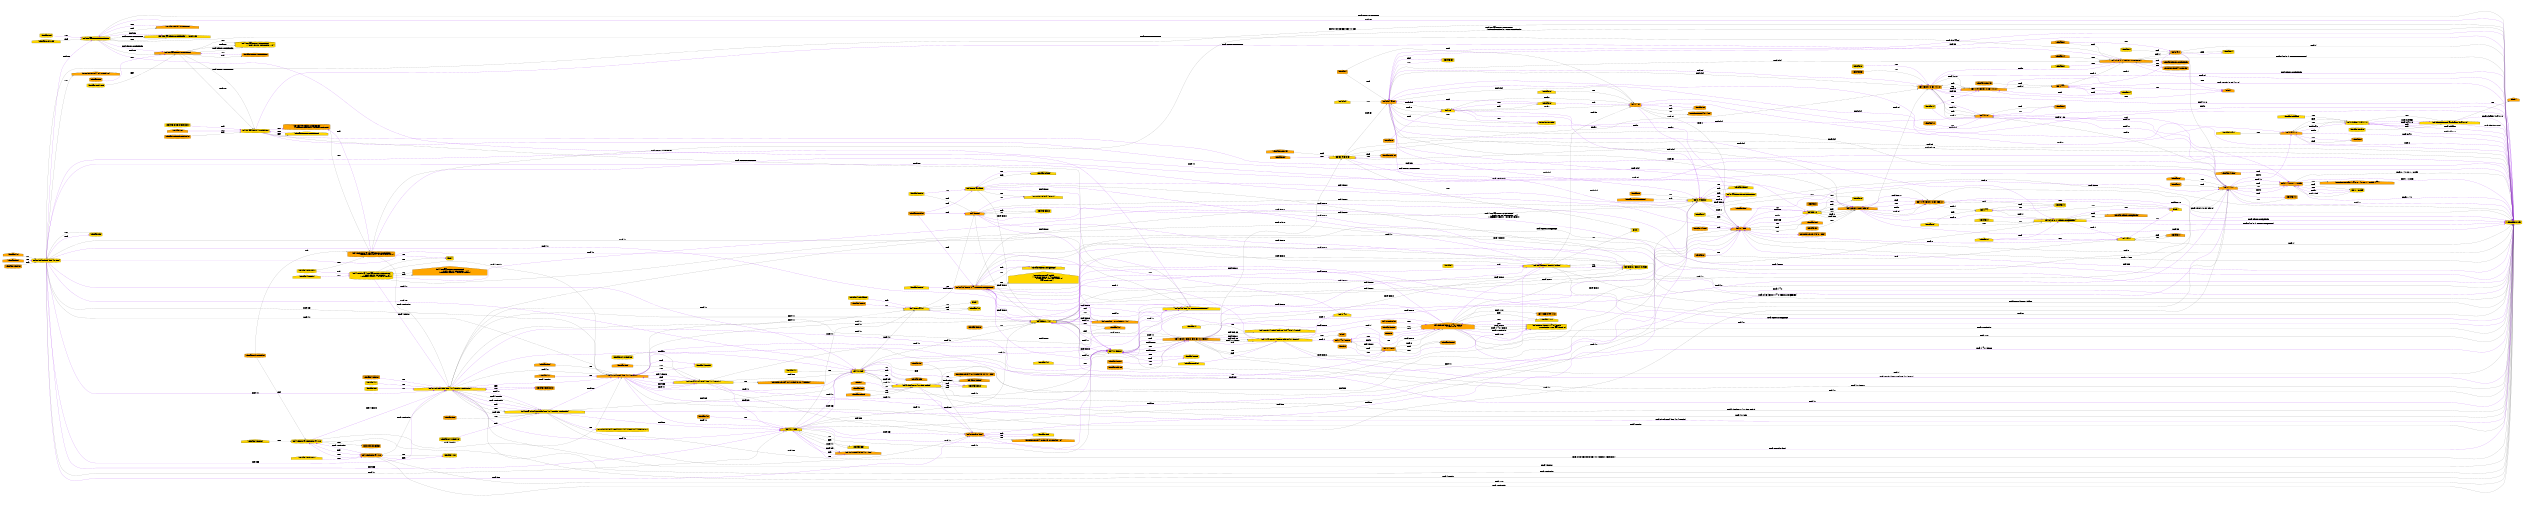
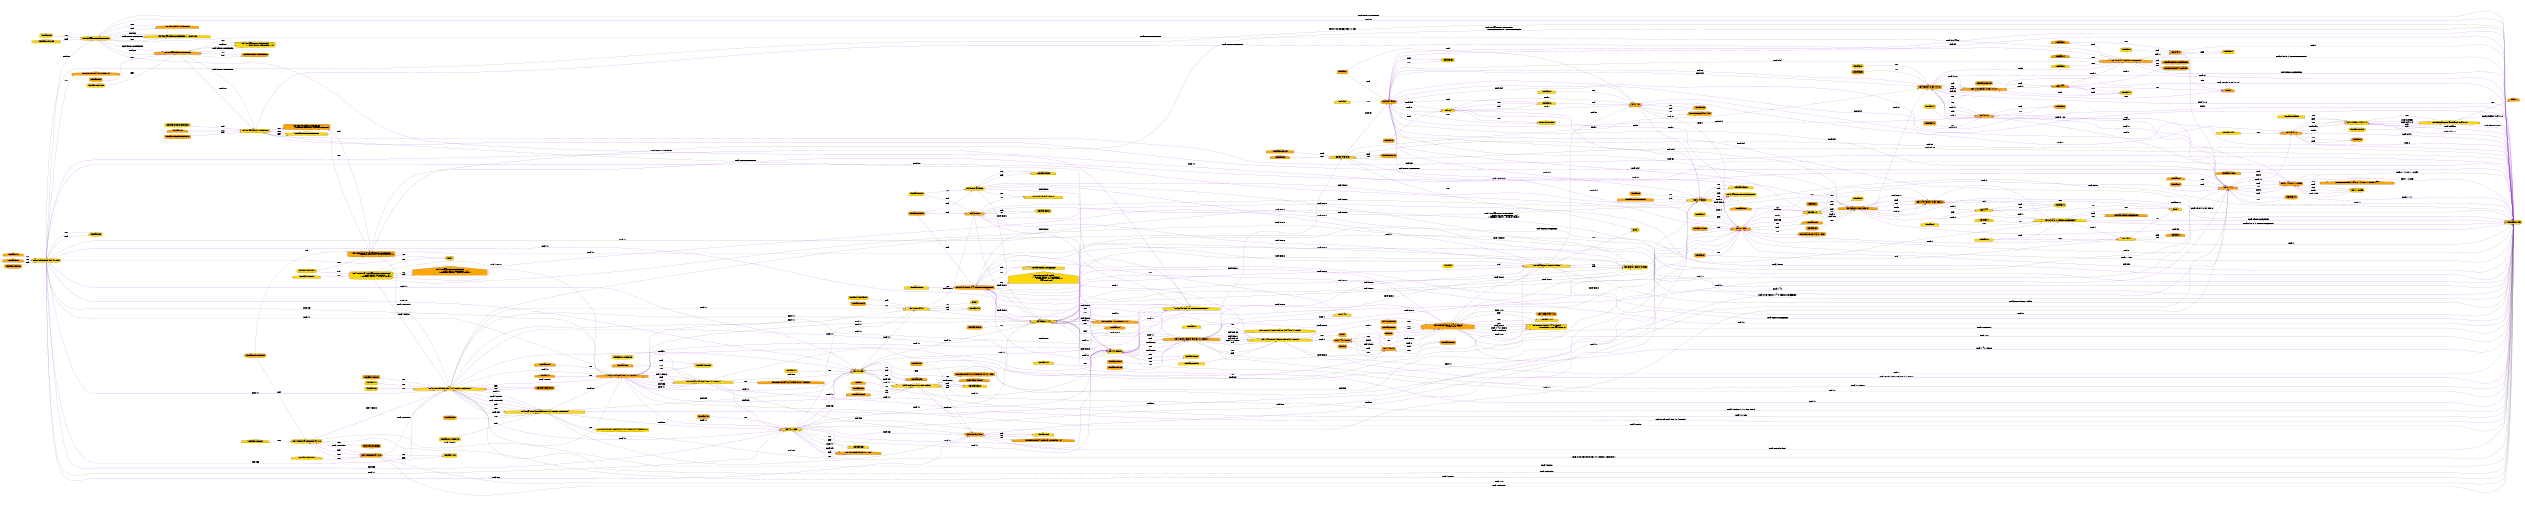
node "(Call,1 - match)": label "(Call,1 - match)" -> "(Call,1 - lastout)"
node "(Call,ferror (stdout))": label "(Call,ferror (stdout))" -> "(Literal,ferror (stdout))"
